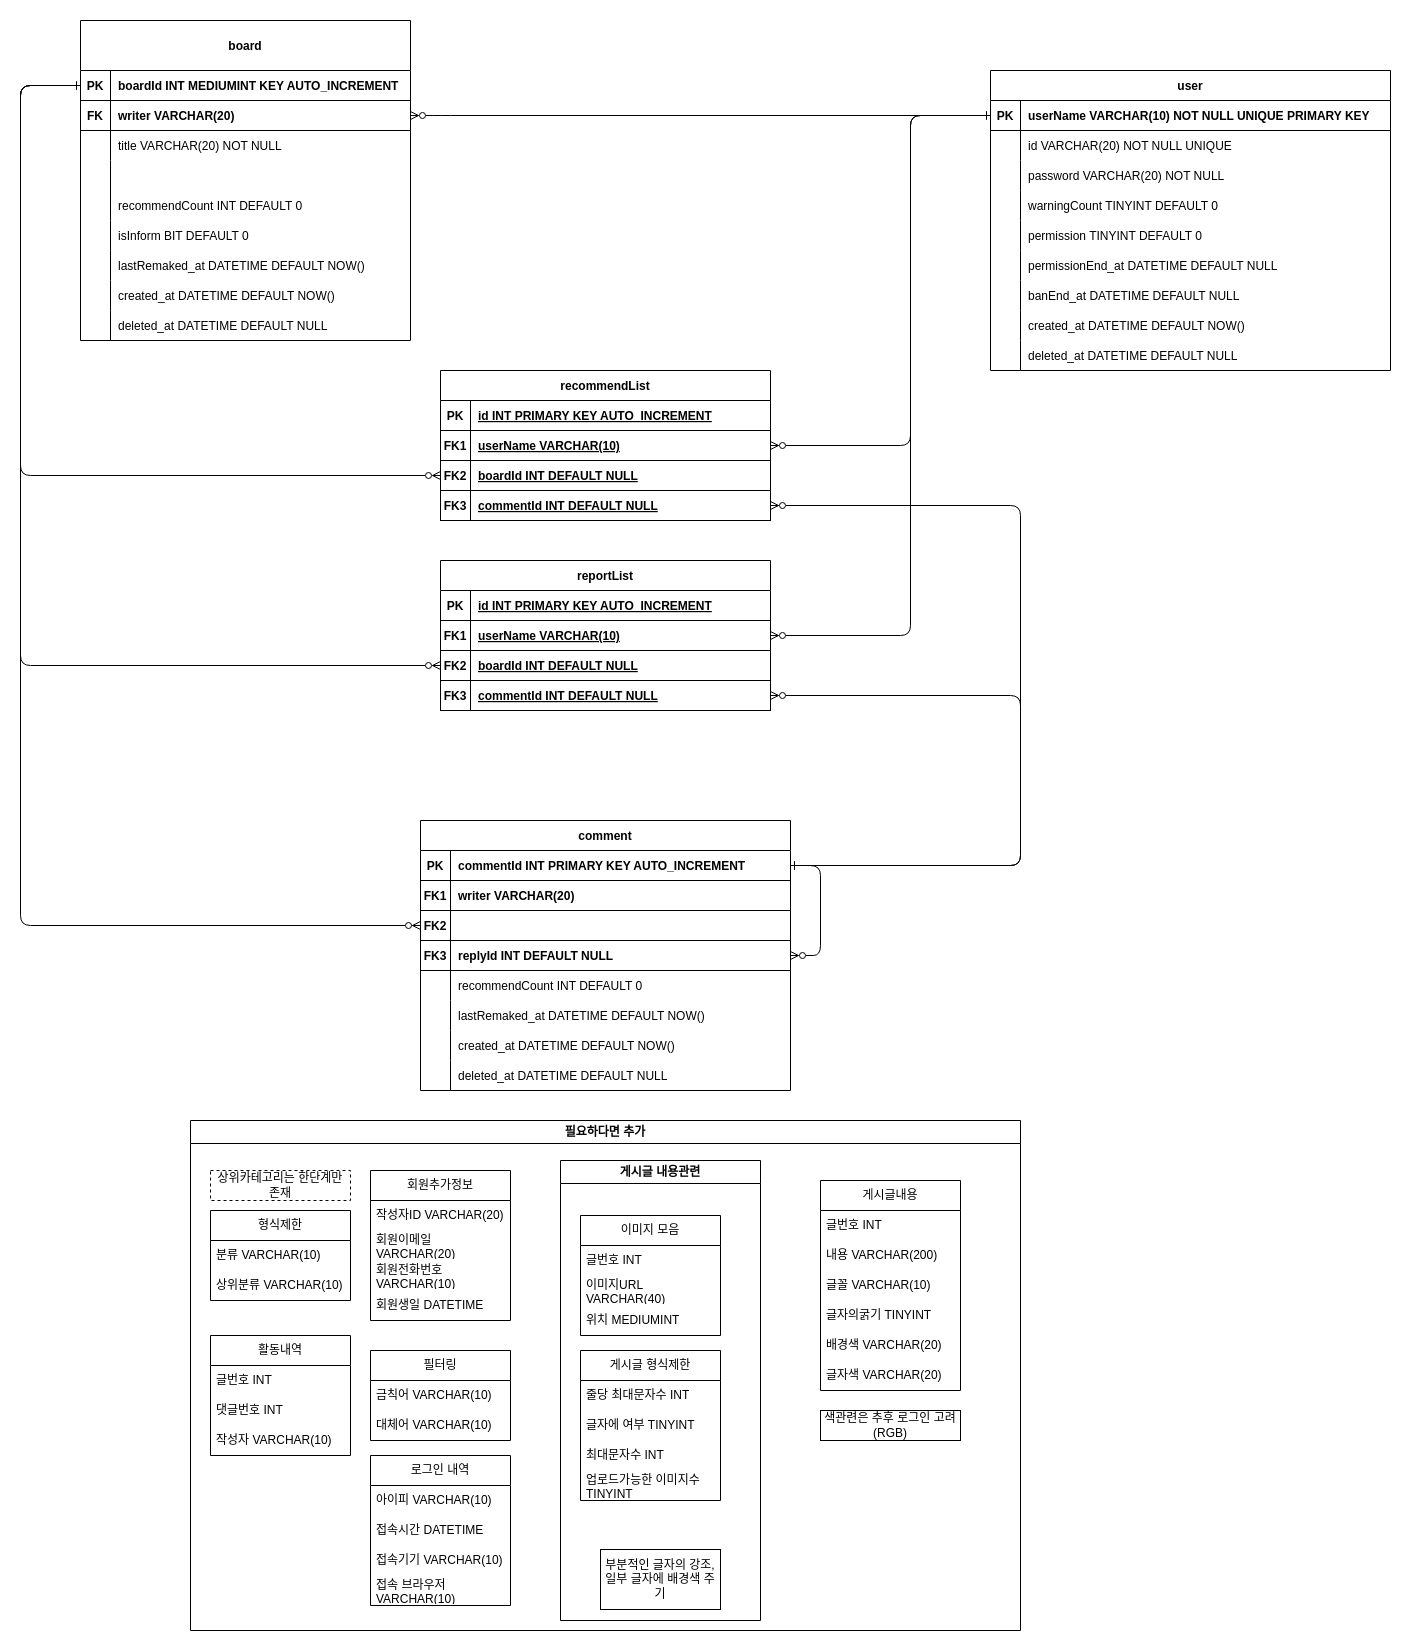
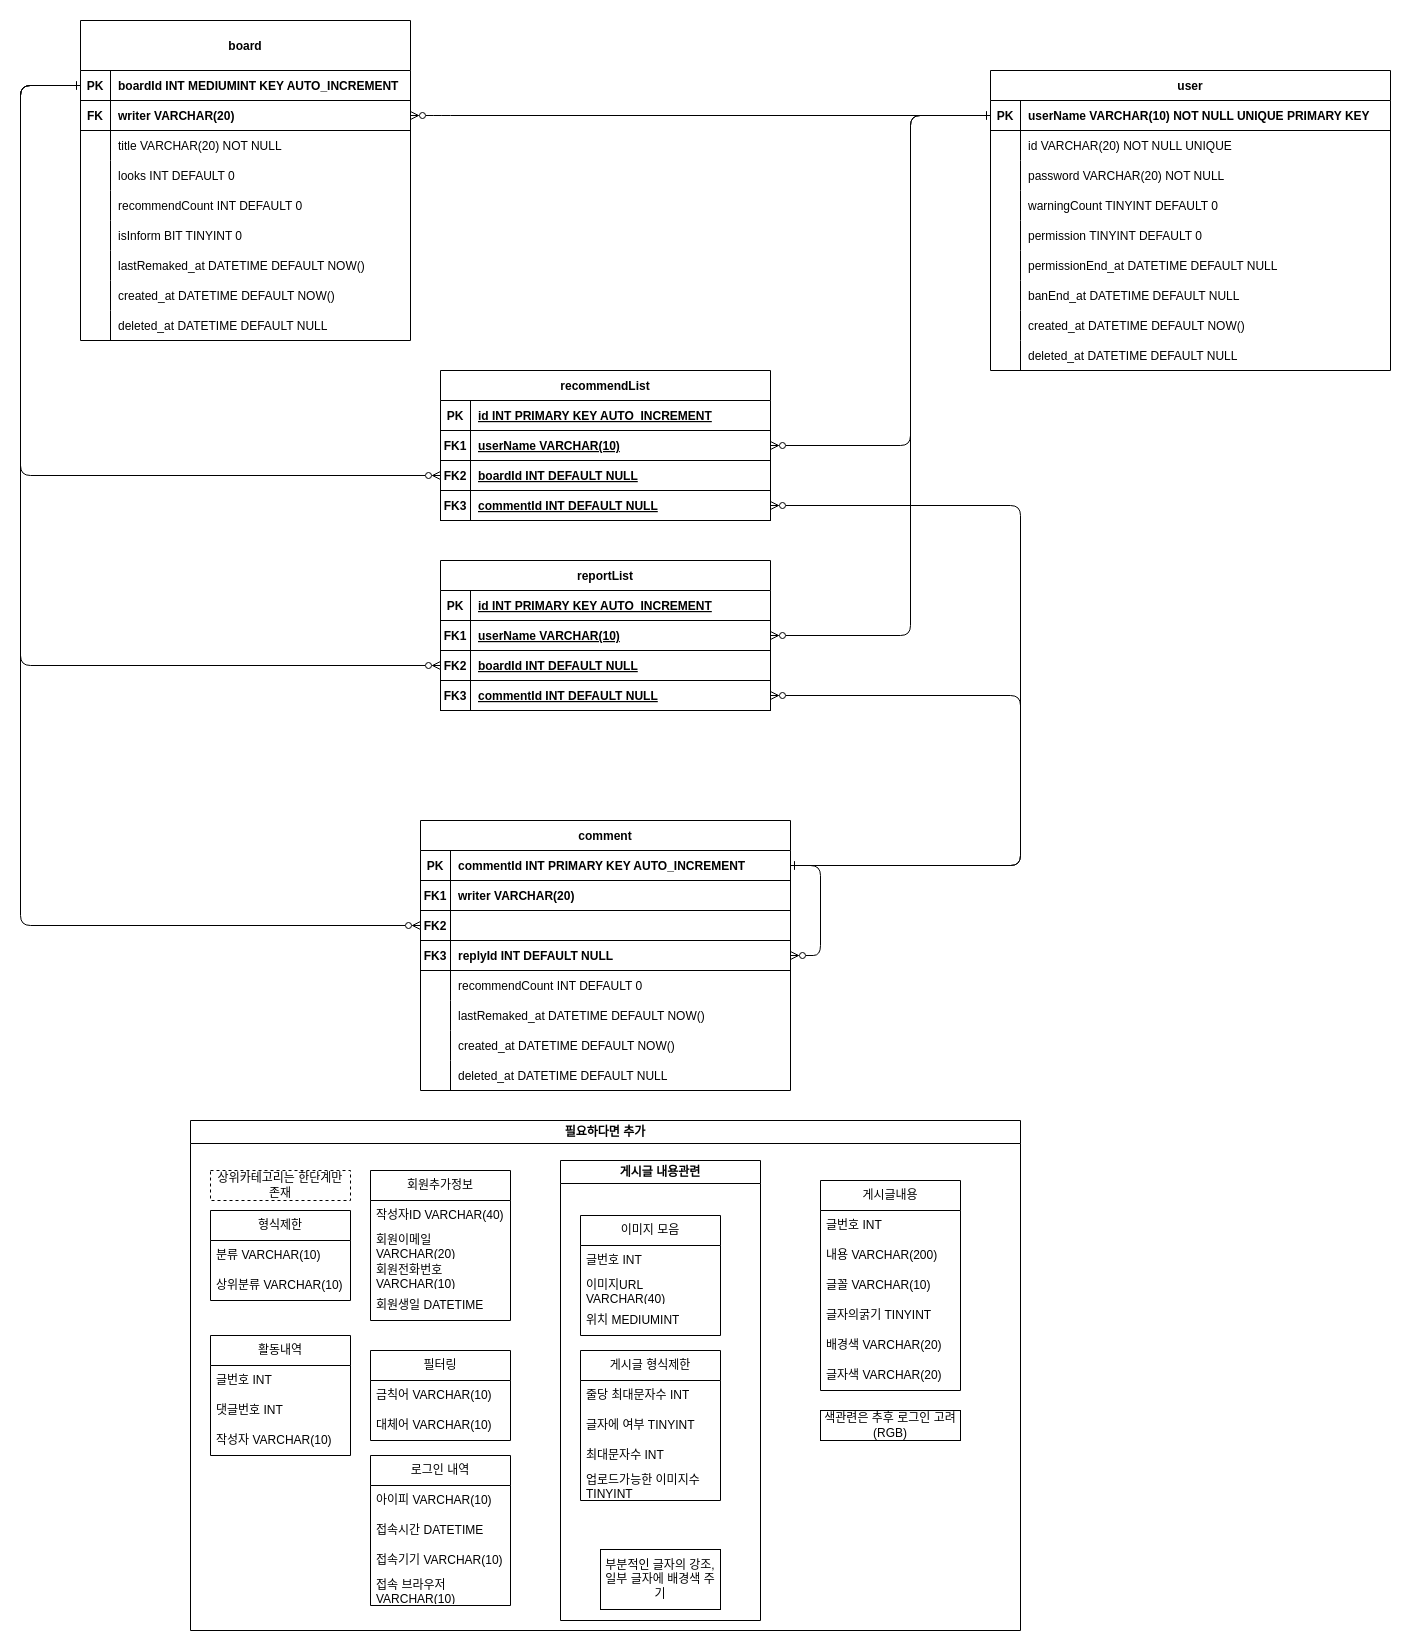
node "looks INT DEFAULT 0": added
node "isInform BIT DEFAULT 0": label "isInform BIT DEFAULT 0" -> "isInform BIT TINYINT 0"
node "작성자ID VARCHAR(20)": label "작성자ID VARCHAR(20)" -> "작성자ID VARCHAR(40)"
